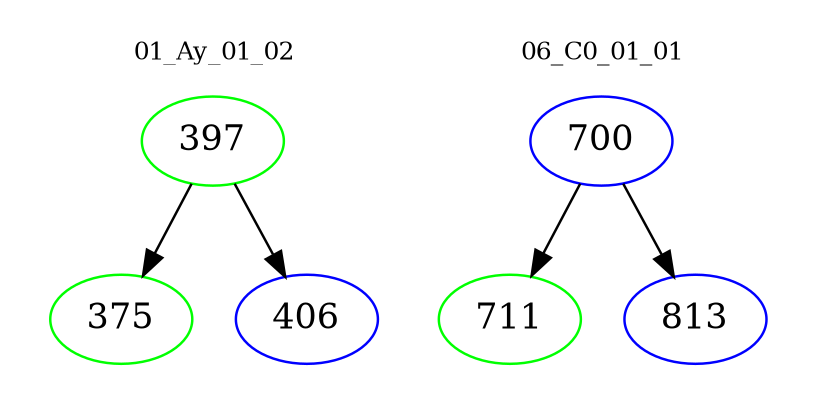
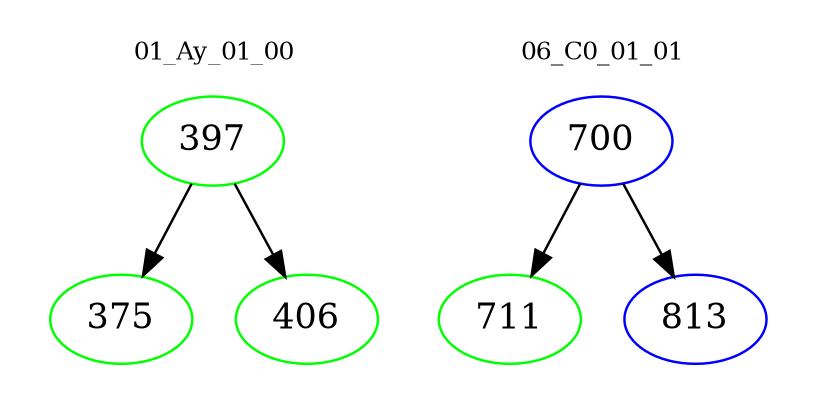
cluster "01_Ay_01_02": label "01_Ay_01_02" -> "01_Ay_01_00"
node "406": color blue -> green
